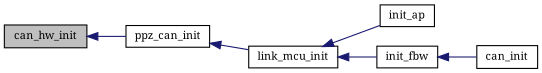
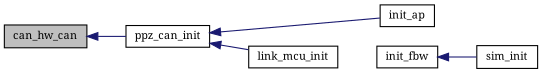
edge "init_ap" -> "link_mcu_init": now "init_ap" -> "ppz_can_init"
node "can_hw_init": label "can_hw_init" -> "can_hw_can"
edge "init_fbw" -> "link_mcu_init": removed
node "can_init": label "can_init" -> "sim_init"
